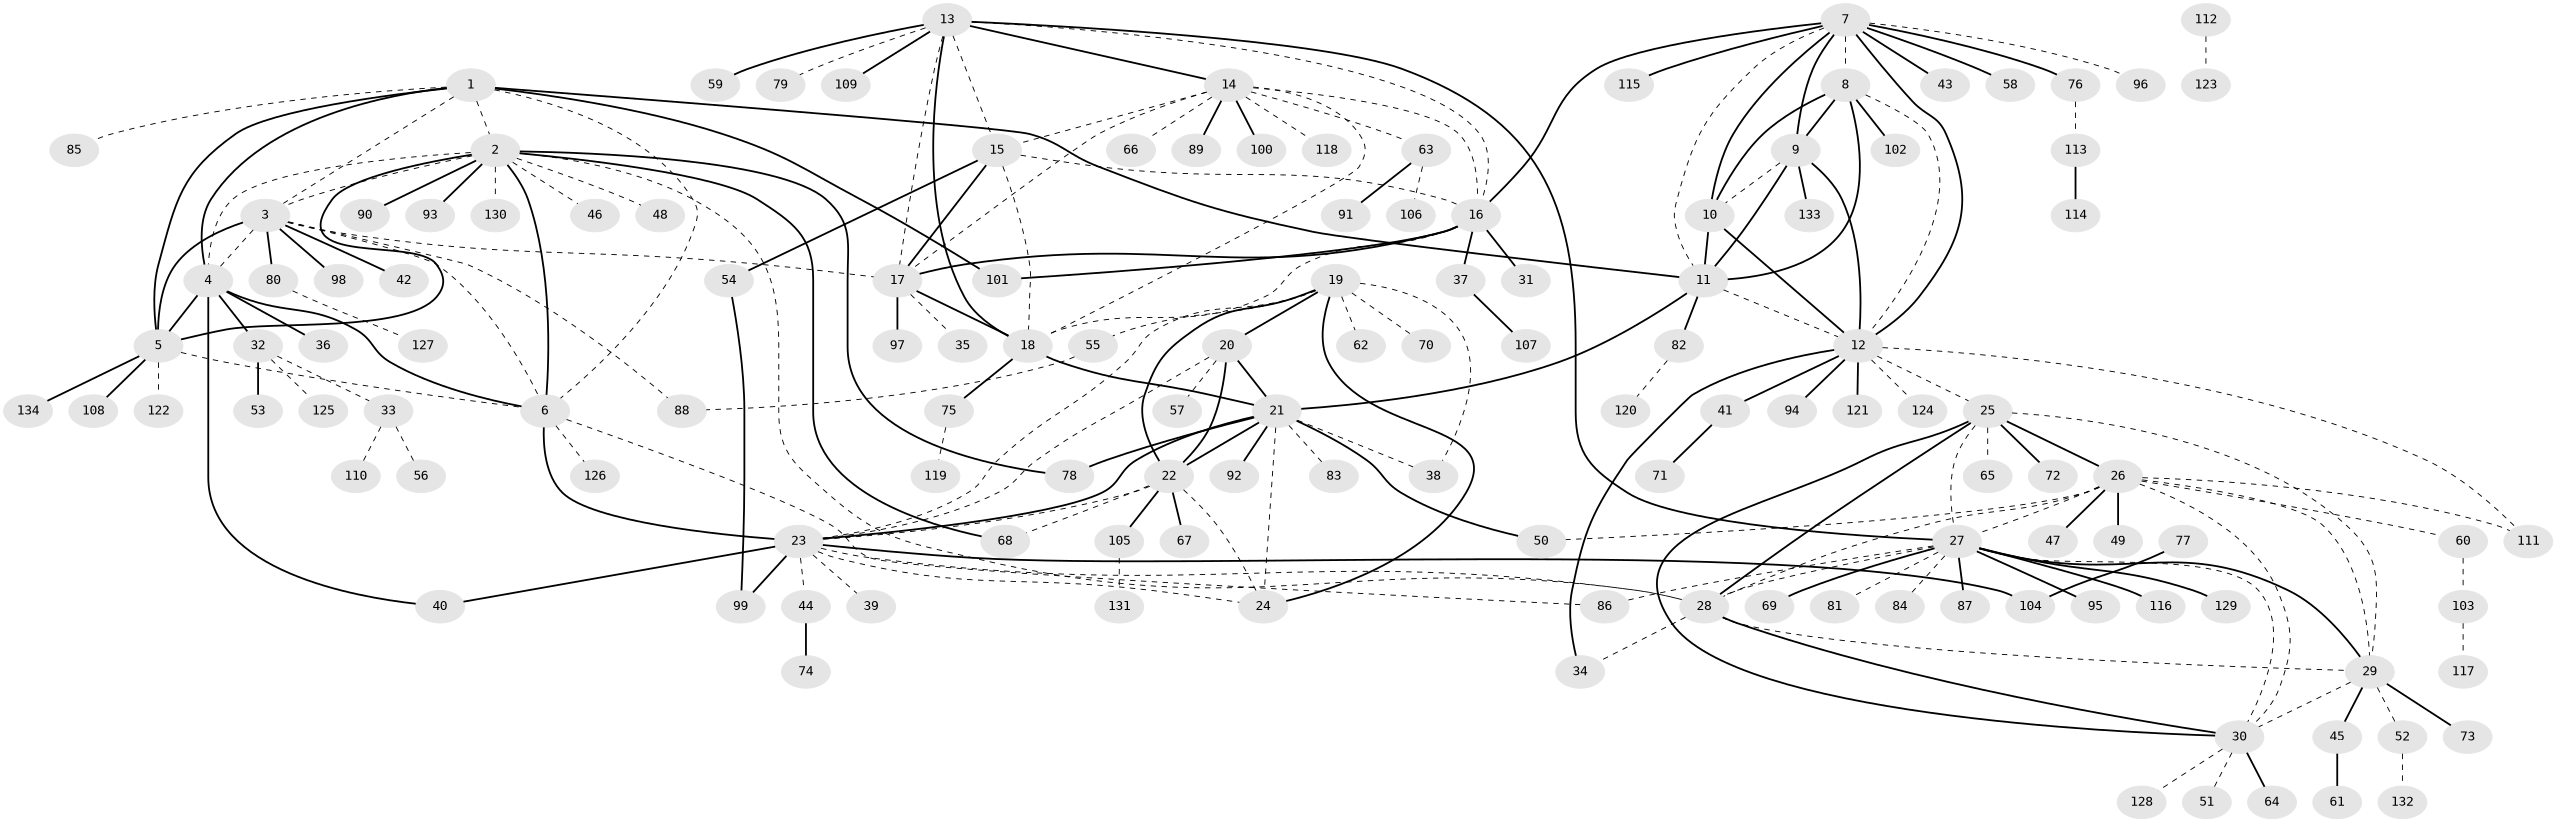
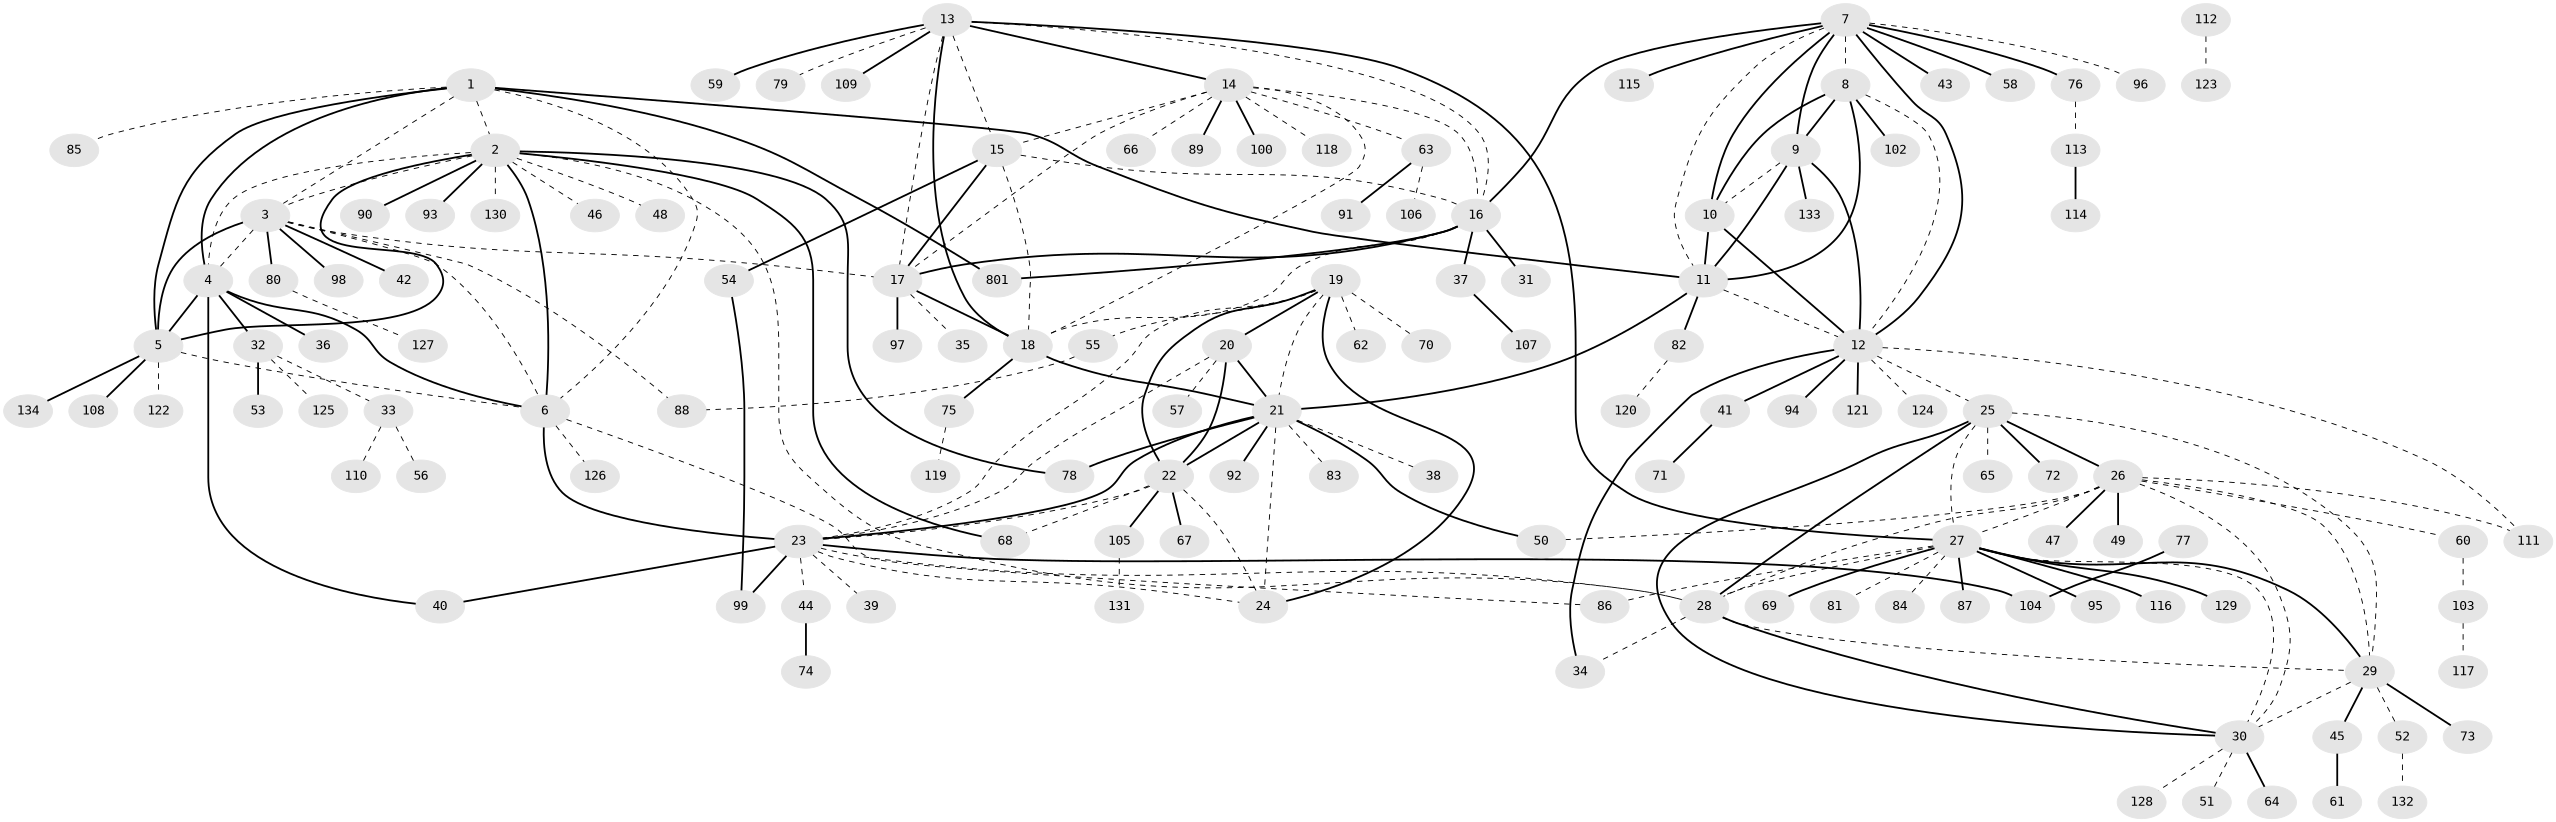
node "101": label "101" -> "801"
edge "19" -- "38": now "19" -- "21"
